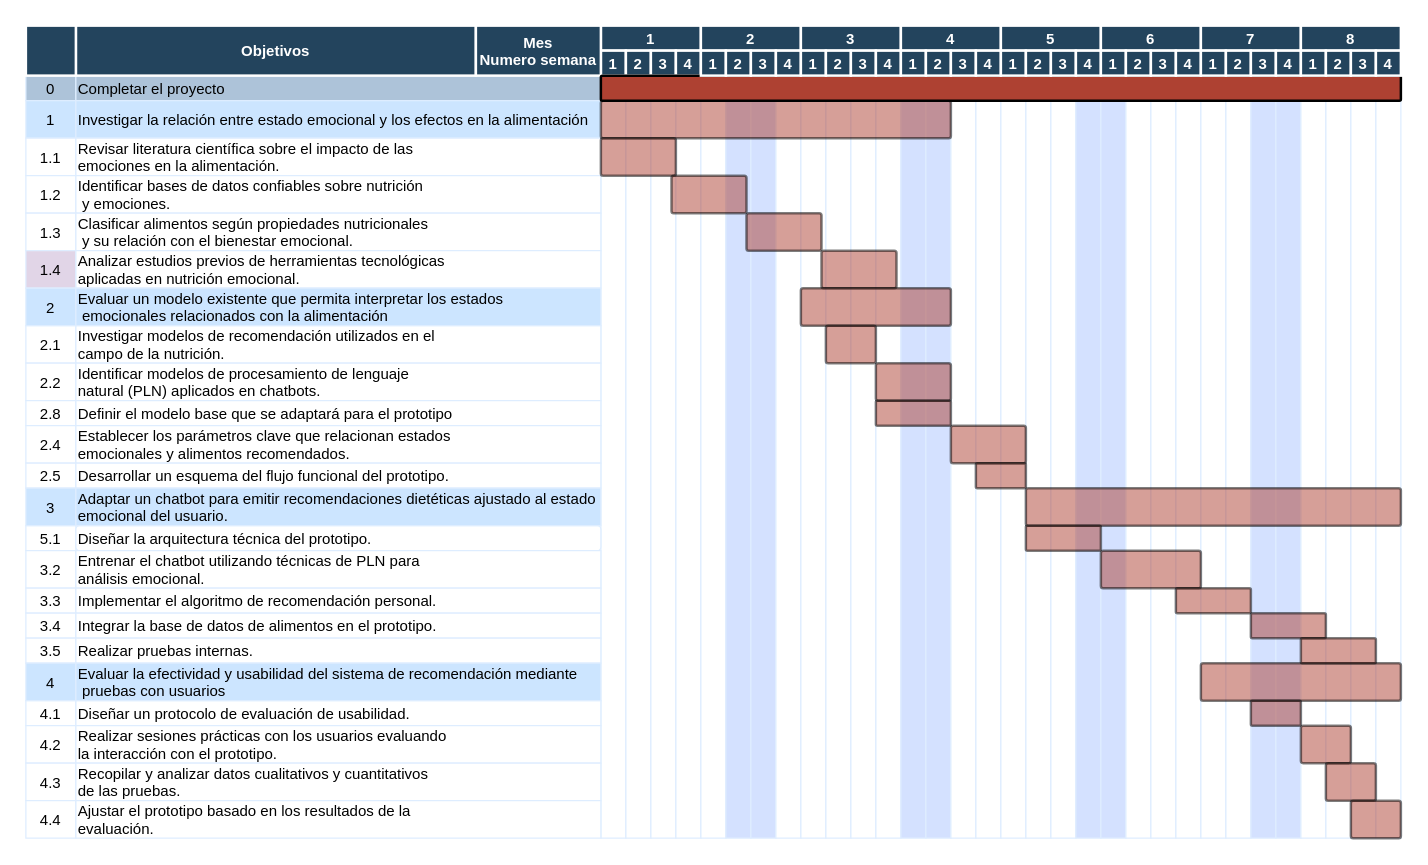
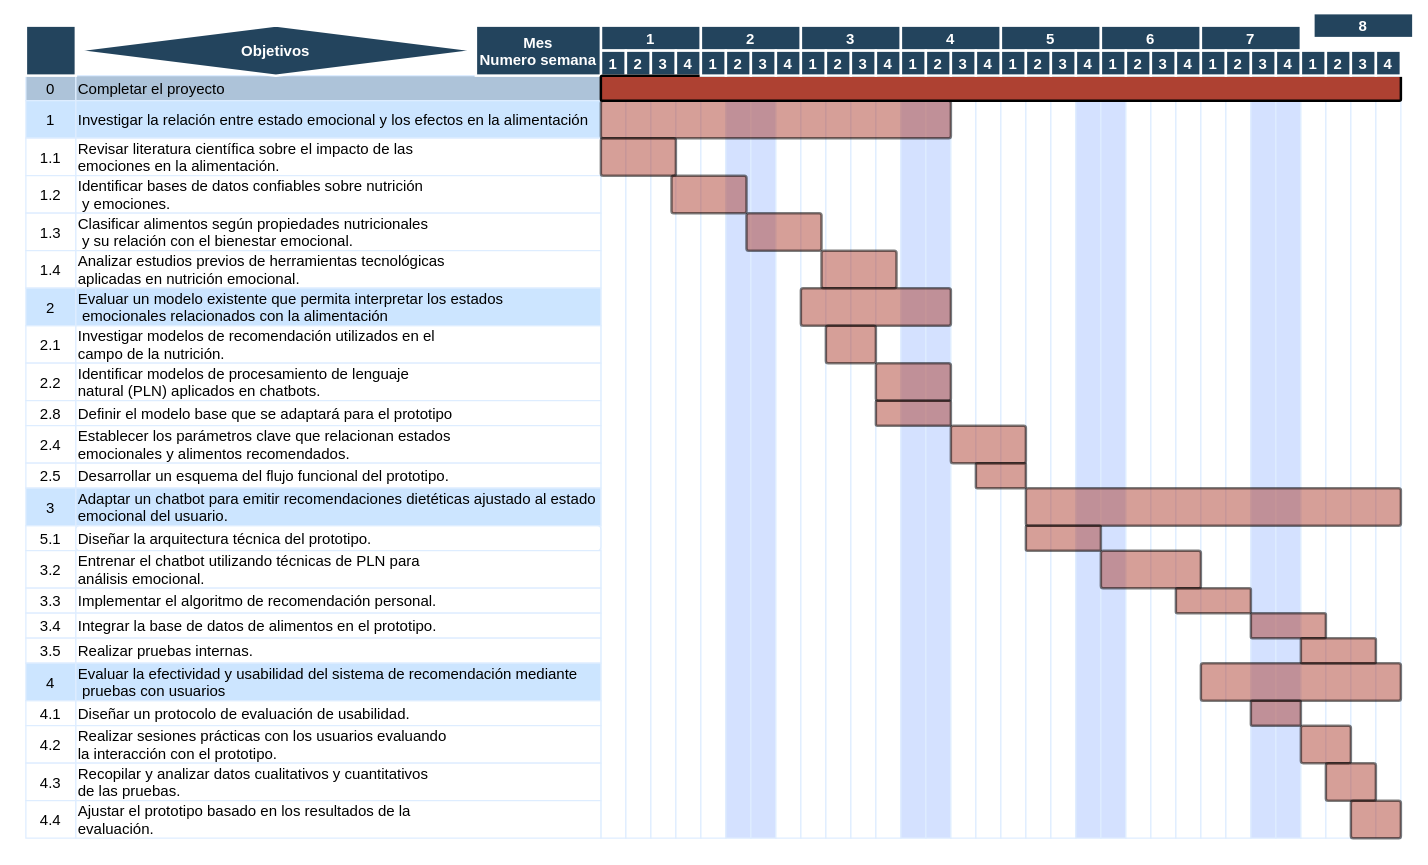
node "8": moved (1351, 38) -> (1363, 26)
node "Objetivos": shape rectangle -> diamond
node "1.4": fillcolor #e1d5e7 -> #ffffff
